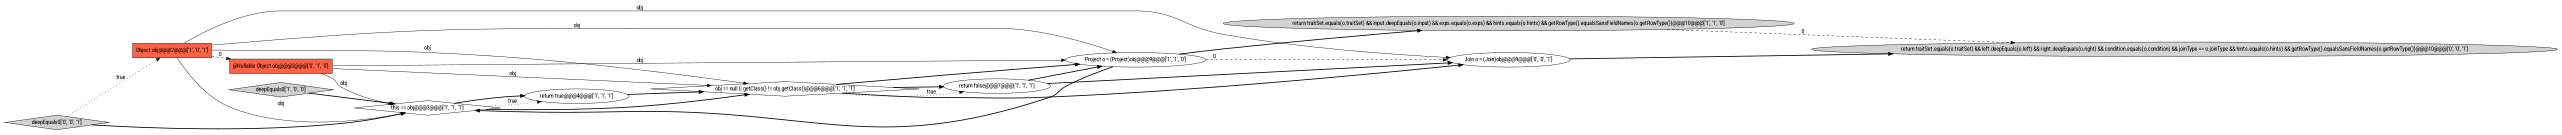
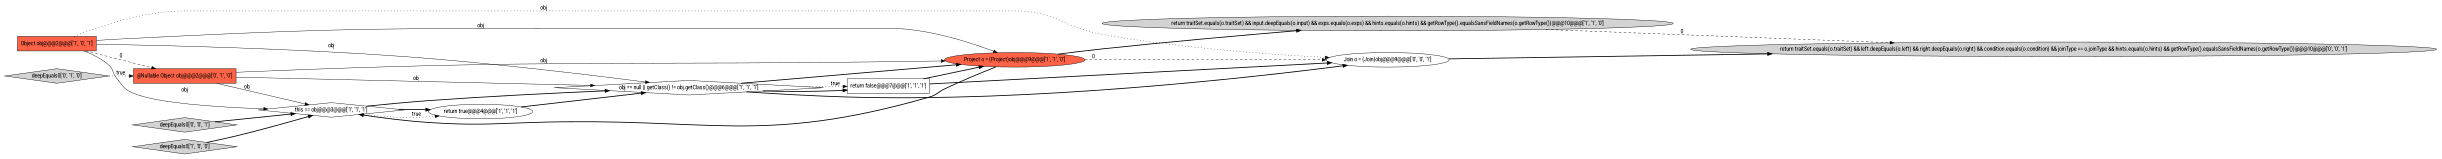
edge "Object obj@@@2@@@['1', '0', '1']" -> "Join o = (Join)obj@@@9@@@['0', '0', '1']": style solid -> dotted
node "Project o = (Project)obj@@@9@@@['1', '1', '0']": fillcolor white -> tomato
node "deepEquals0['0', '1', '0']": added
node "return false@@@7@@@['1', '1', '1']": shape ellipse -> box
edge "deepEquals0['0', '0', '1']" -> "Object obj@@@2@@@['1', '0', '1']": removed, label "true"
